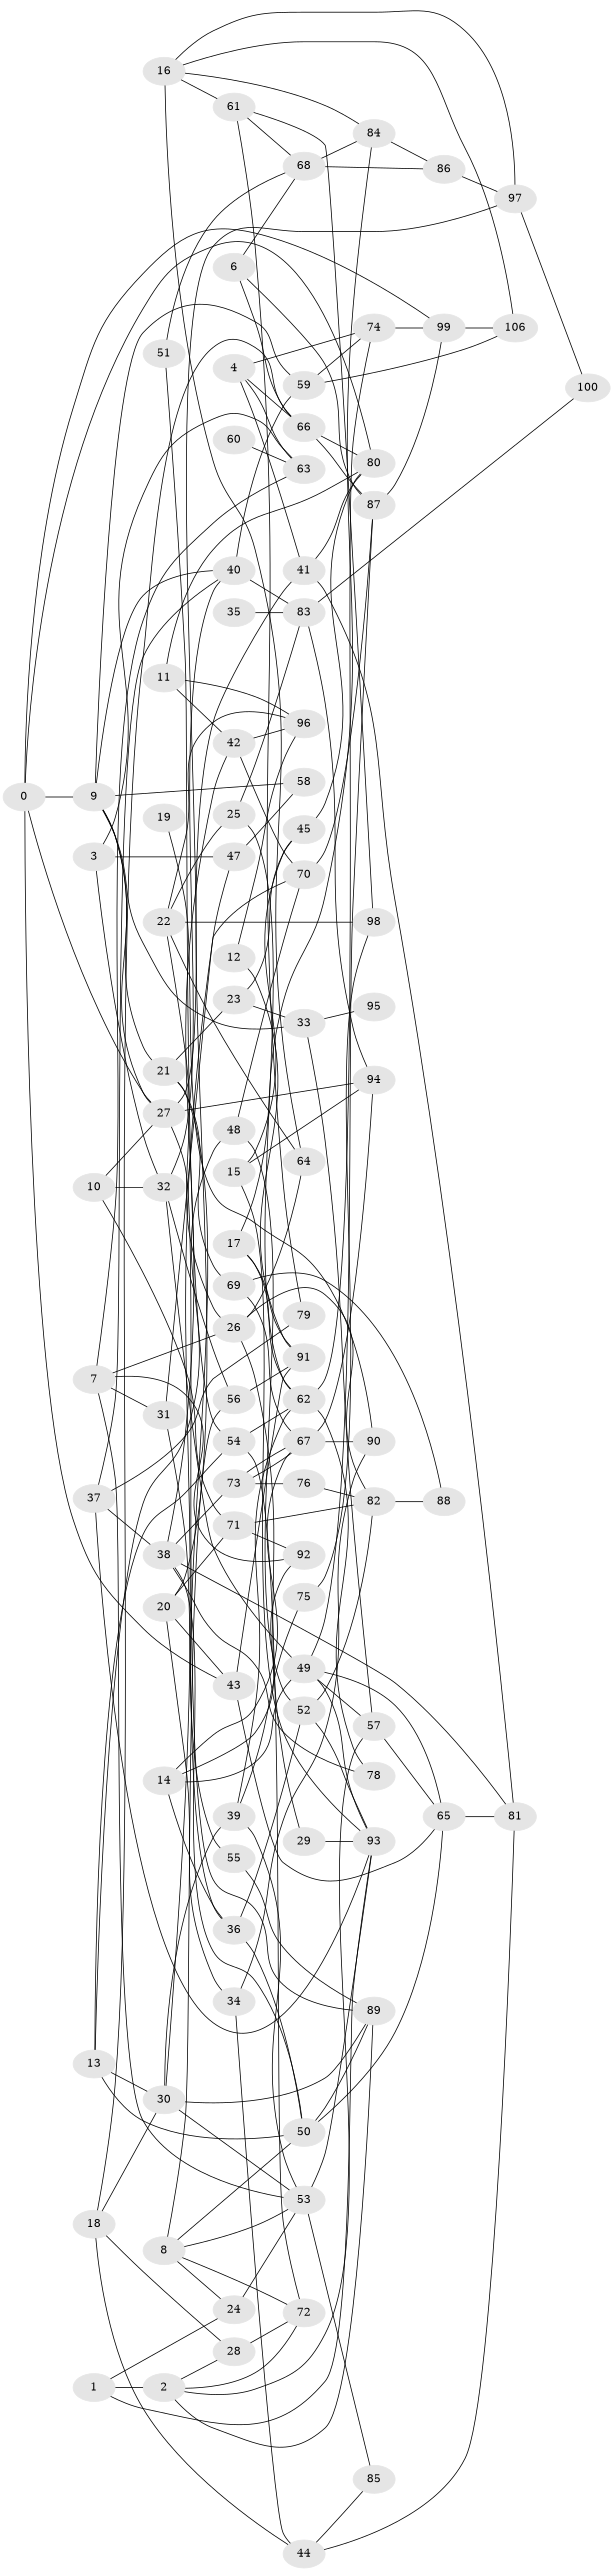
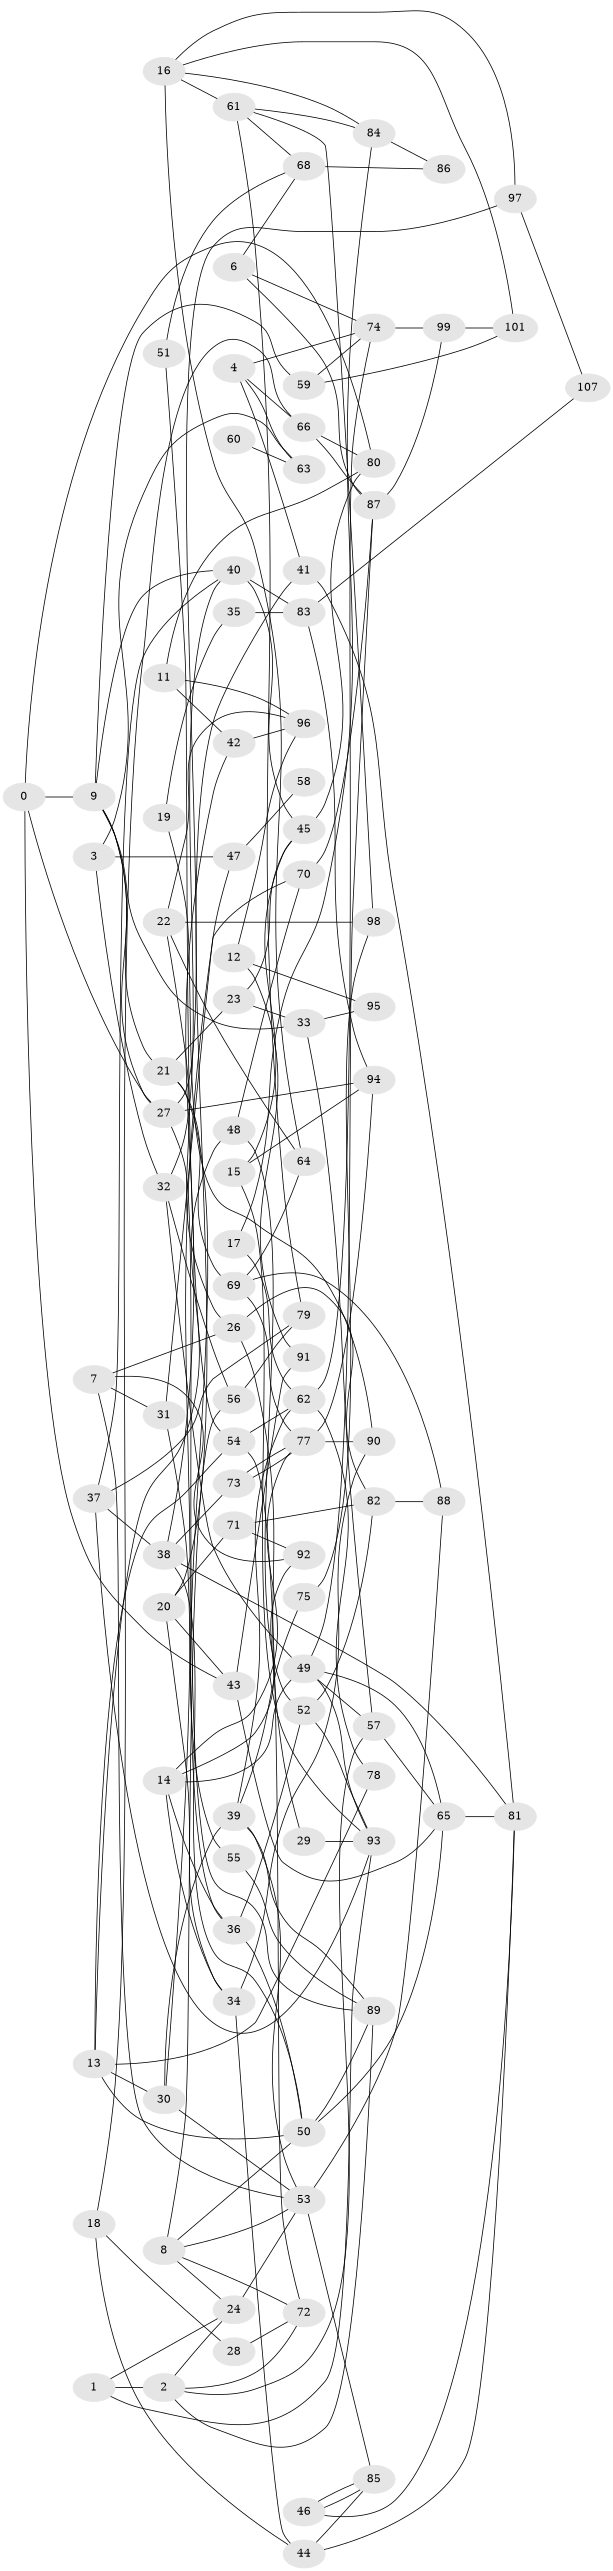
edge "84" -- "68": now "84" -- "61"
edge "86" -- "97": removed
edge "6" -- "66": now "6" -- "74"
node "106": label "106" -> "101"
edge "99" -- "0": removed
node "100": label "100" -> "107"
edge "59" -- "40": now "45" -- "40"
edge "80" -- "41": removed
edge "35" -- "19": added
edge "58" -- "9": removed
edge "42" -- "70": removed
node "25": removed
edge "63" -- "7": removed
edge "12" -- "95": added
node "10": removed
edge "64" -- "26": now "64" -- "69"
edge "17" -- "91": removed
edge "91" -- "56": now "79" -- "56"
node "67": label "67" -> "77"
node "76": removed
edge "38" -- "78": now "13" -- "78"
edge "14" -- "34": added
edge "93" -- "53": now "88" -- "53"
edge "89" -- "30": now "89" -- "39"
edge "30" -- "18": removed
edge "28" -- "2": now "24" -- "2"
node "46": added
